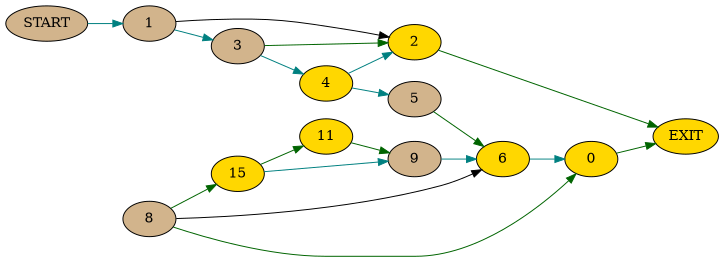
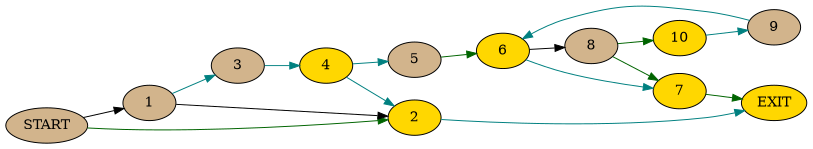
edge "START" -> "1": color teal -> black
edge "3" -> "2": now "START" -> "2"
edge "2" -> "EXIT": color darkgreen -> teal
node "11": removed
node "0": label "0" -> "7"
node "15": label "15" -> "10"
edge "8" -> "6": reversed
